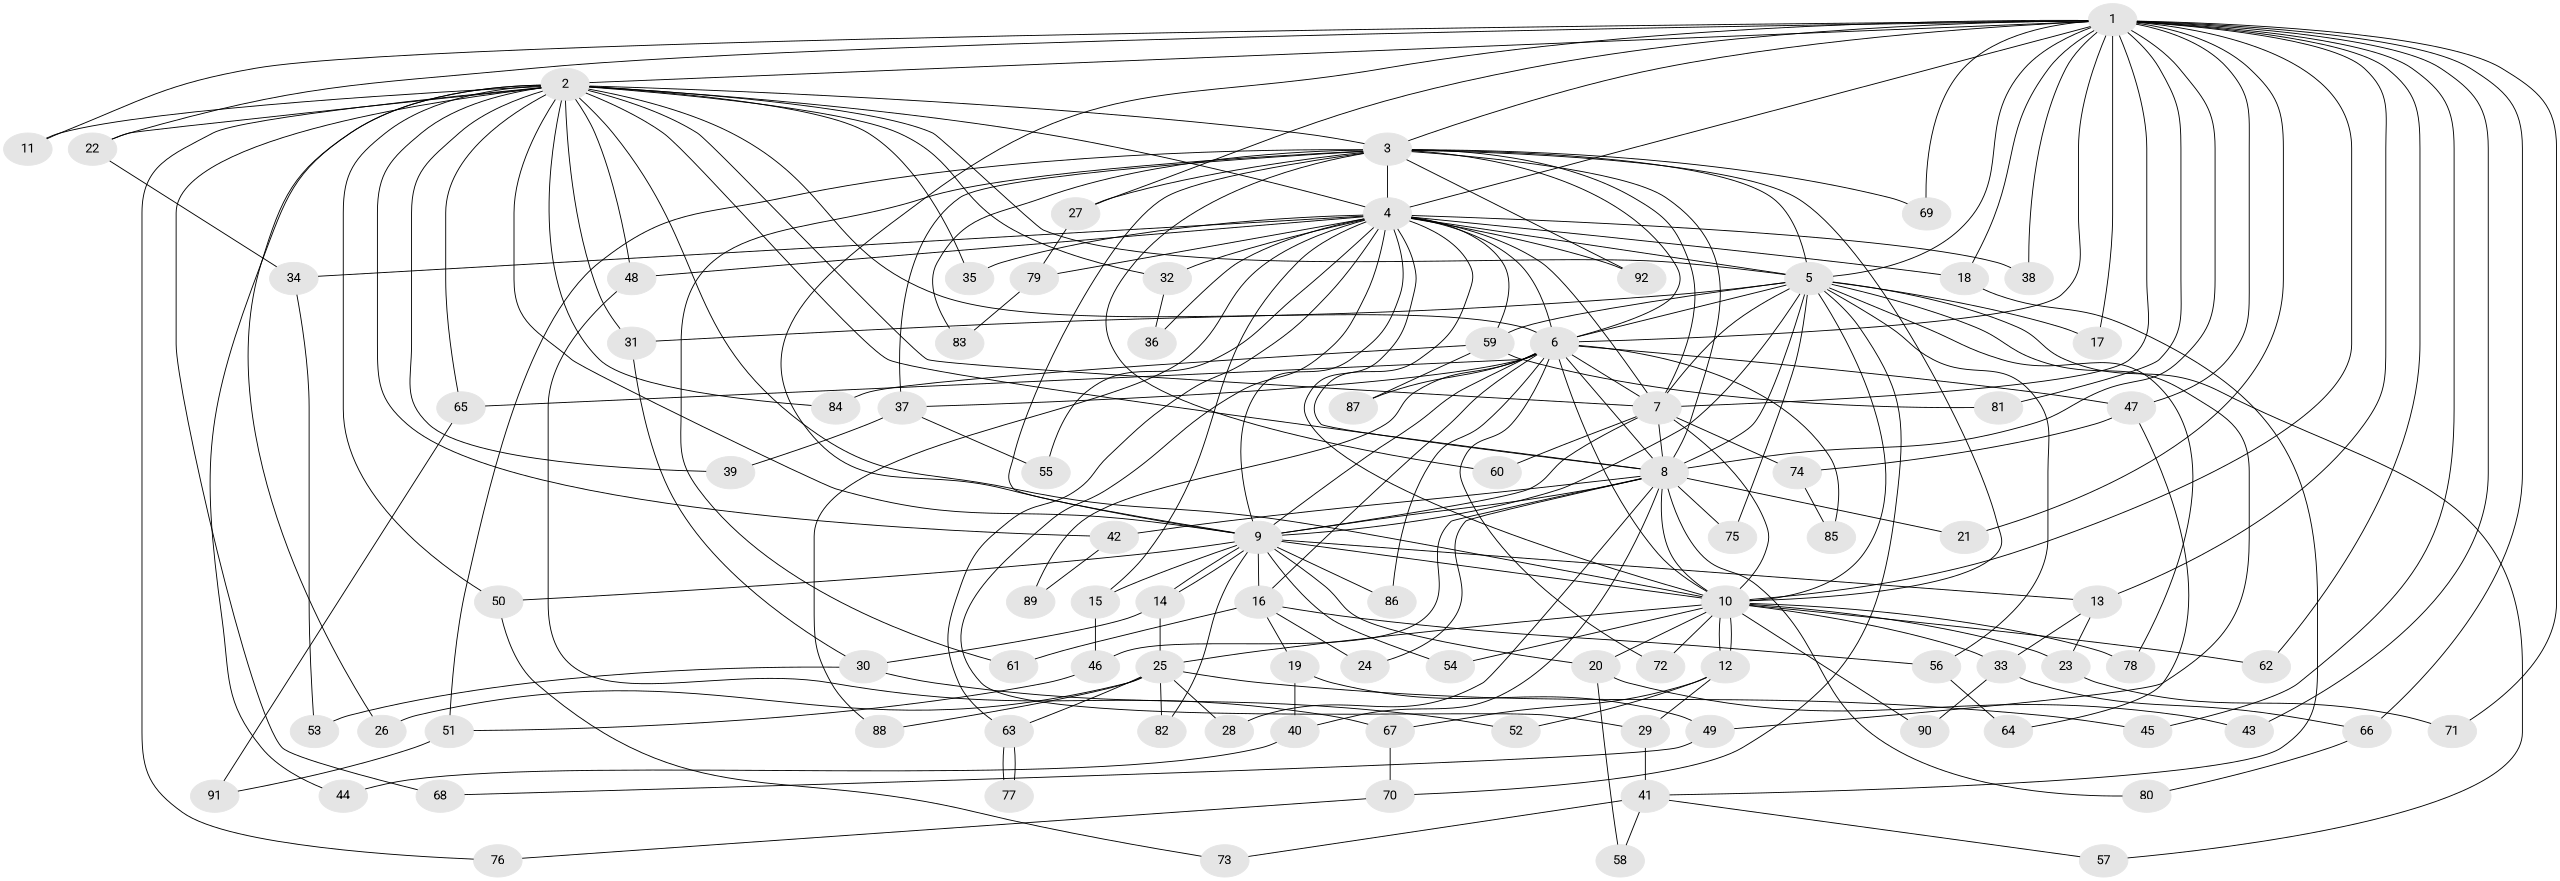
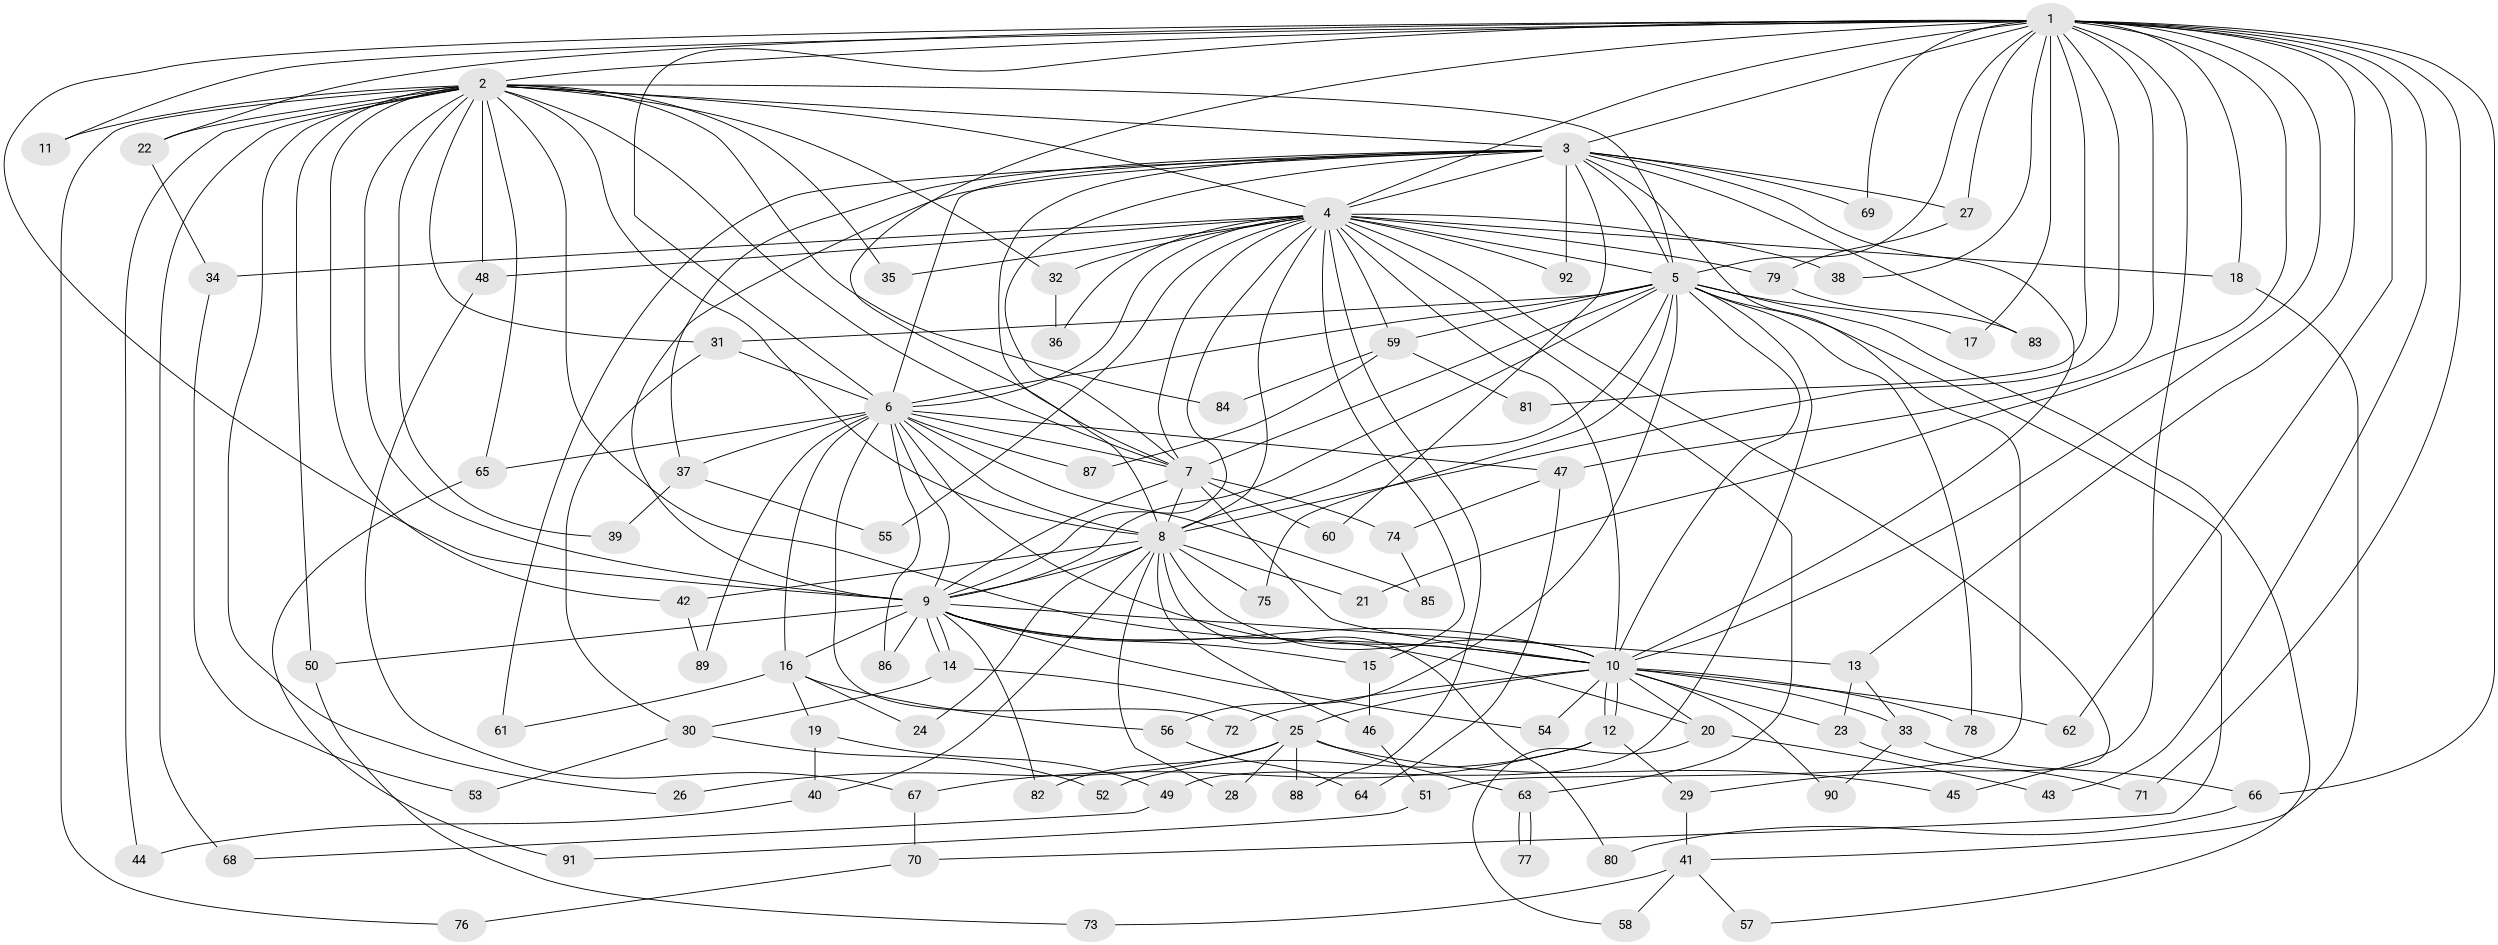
edge "2" -- "6": now "31" -- "6"
